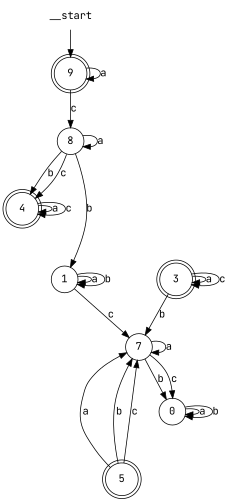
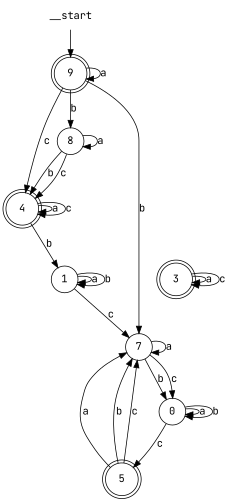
edge "9" -> "8": label "c" -> "b"
edge "9" -> "4": added, label "c"
edge "8" -> "1": now "4" -> "1"
edge "3" -> "7": now "9" -> "7"
edge "0" -> "5": added, label "c"
